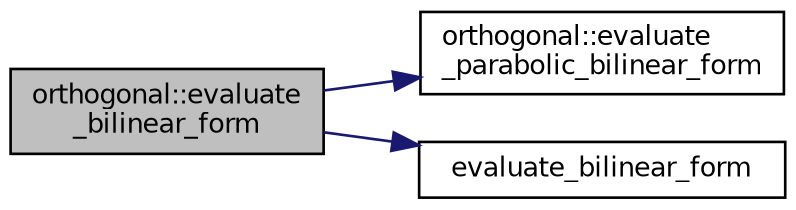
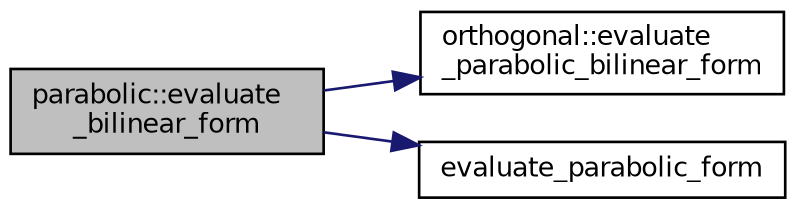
node "orthogonal::evaluate _bilinear_form": label "orthogonal::evaluate _bilinear_form" -> "parabolic::evaluate _bilinear_form"
node "evaluate_bilinear_form": label "evaluate_bilinear_form" -> "evaluate_parabolic_form"
